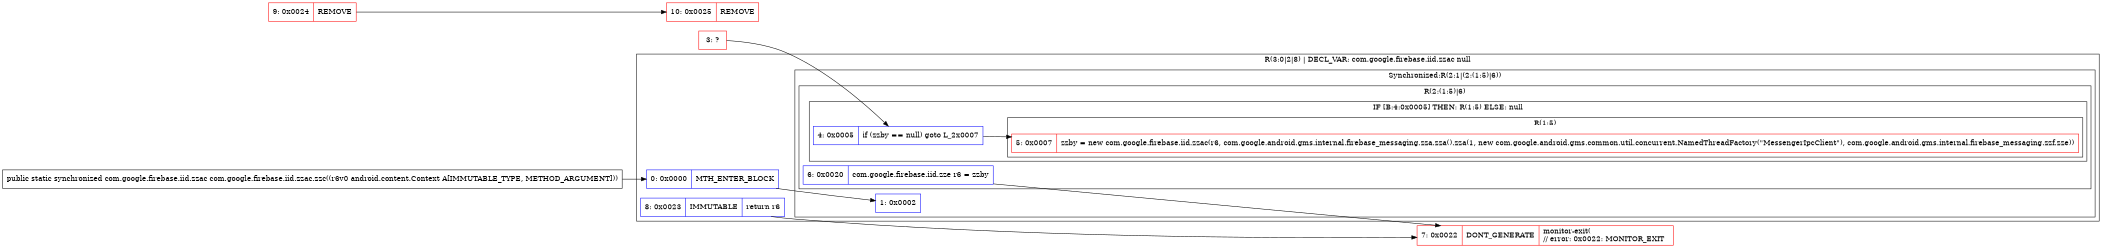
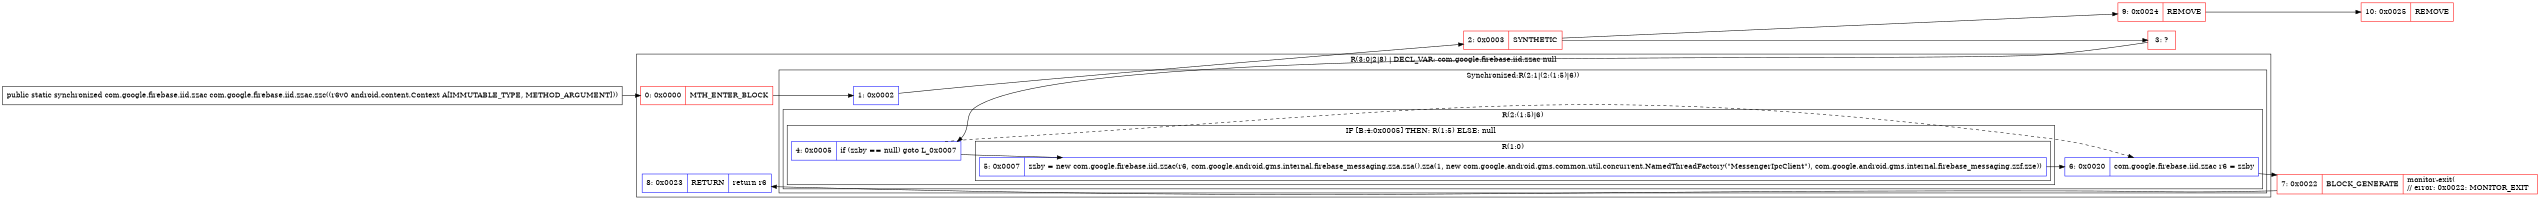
node "2: 0x0003": added
edge "4: 0x0005" -> "6: 0x0020": added
cluster "R(1:5)": label "R(1:5)" -> "R(1:0)"
node "4: 0x0005": text "if (zzby == null) goto L_2x0007" -> "if (zzby == null) goto L_0x0007"
node "5: 0x0007": color red -> blue
edge "5: 0x0007" -> "6: 0x0020": added
node "6: 0x0020": text "com.google.firebase.iid.zze r6 = zzby" -> "com.google.firebase.iid.zzac r6 = zzby"
node "0: 0x0000": color blue -> red
node "8: 0x0023": text "IMMUTABLE" -> "RETURN"
edge "8: 0x0023" -> "7: 0x0022": reversed
node "7: 0x0022": text "DONT_GENERATE" -> "BLOCK_GENERATE"
